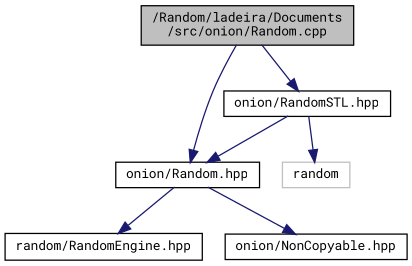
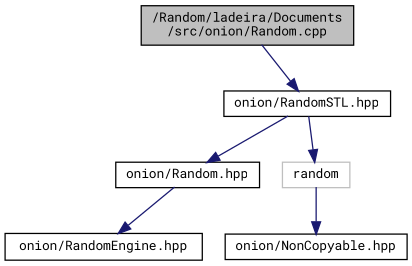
edge "/Random/ladeira/Documents /src/onion/Random.cpp" -> "onion/Random.hpp": removed
edge "onion/Random.hpp" -> "onion/NonCopyable.hpp": now "random" -> "onion/NonCopyable.hpp"
node "random/RandomEngine.hpp": label "random/RandomEngine.hpp" -> "onion/RandomEngine.hpp"
